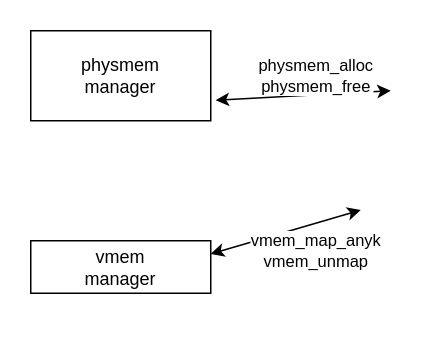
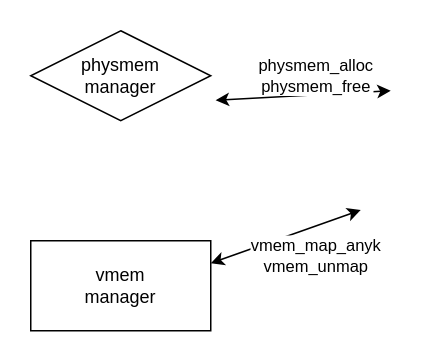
node "physmem manager": shape rectangle -> diamond
node "vmem manager": size 180x53 -> 180x90
